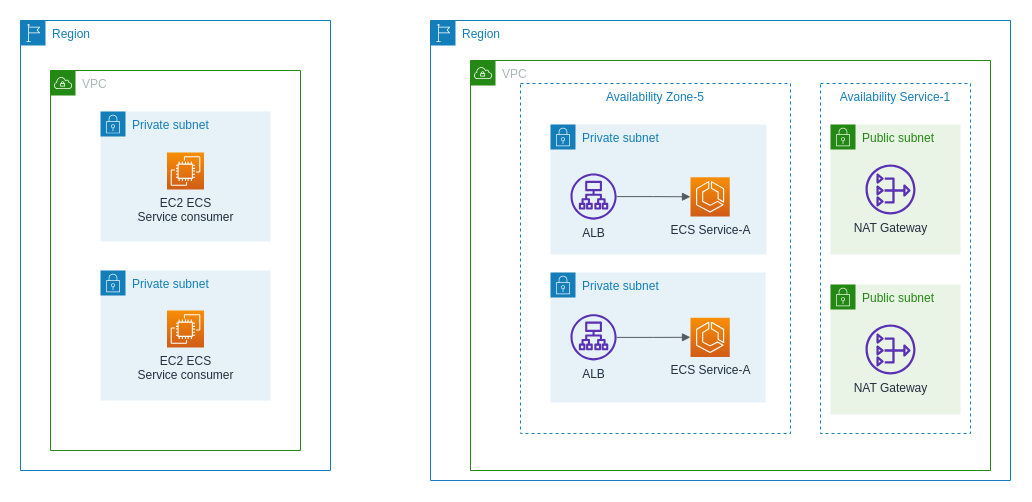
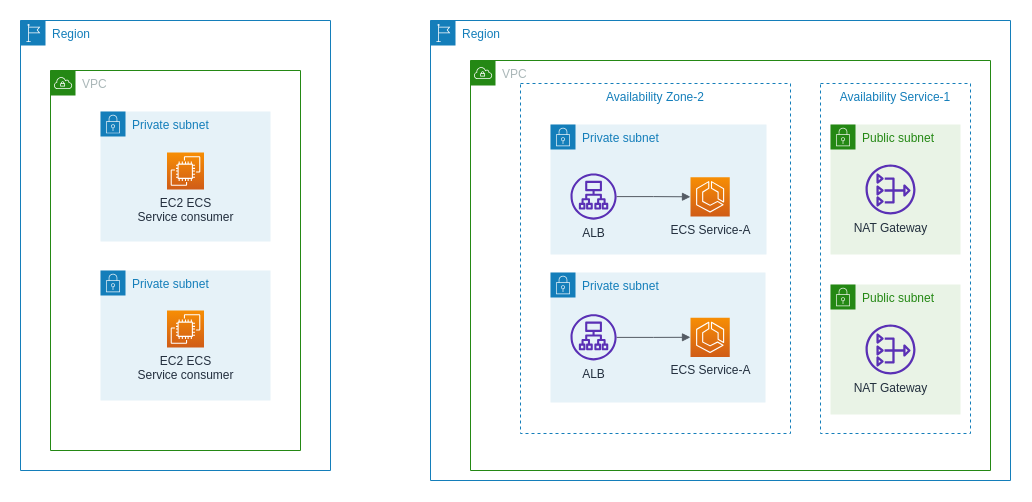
node "Availability Zone-5": label "Availability Zone-5" -> "Availability Zone-2"
